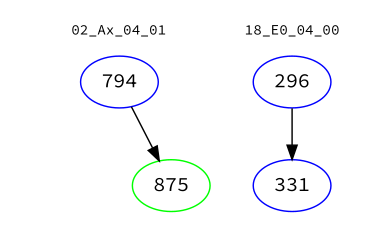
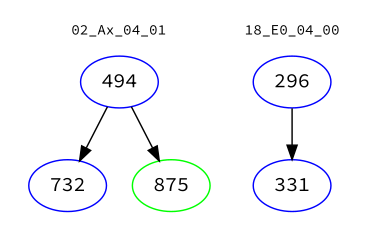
node "794": label "794" -> "494"
node "732": added
